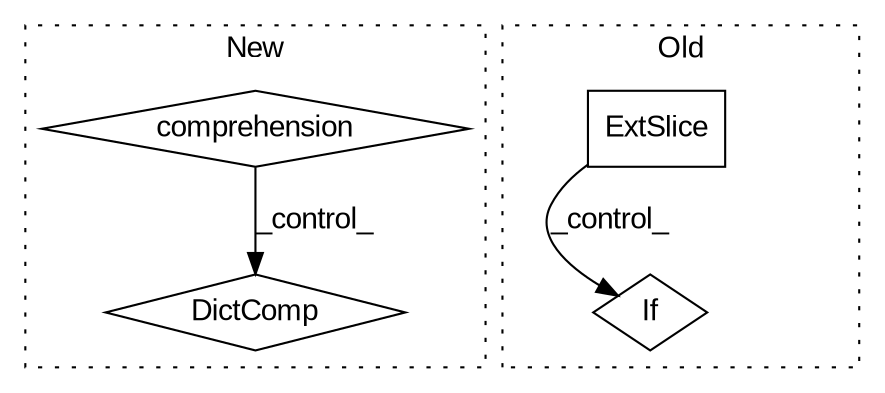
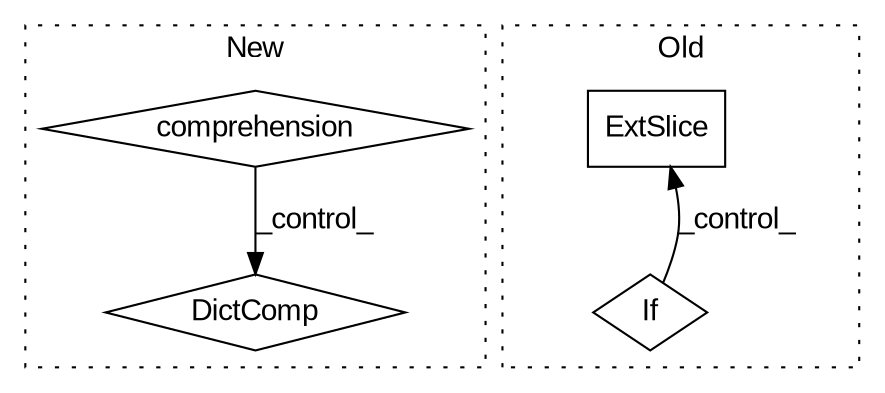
edge "ExtSlice" -> "If": reversed
